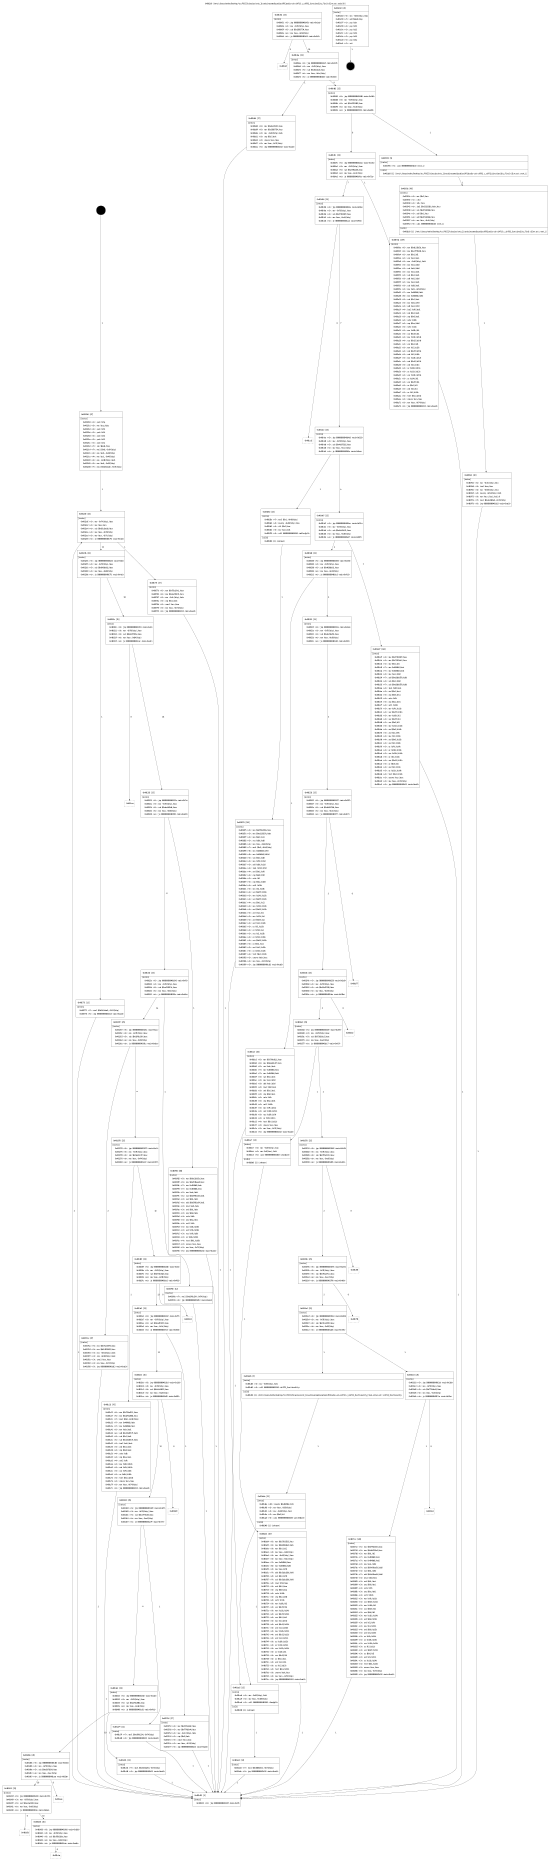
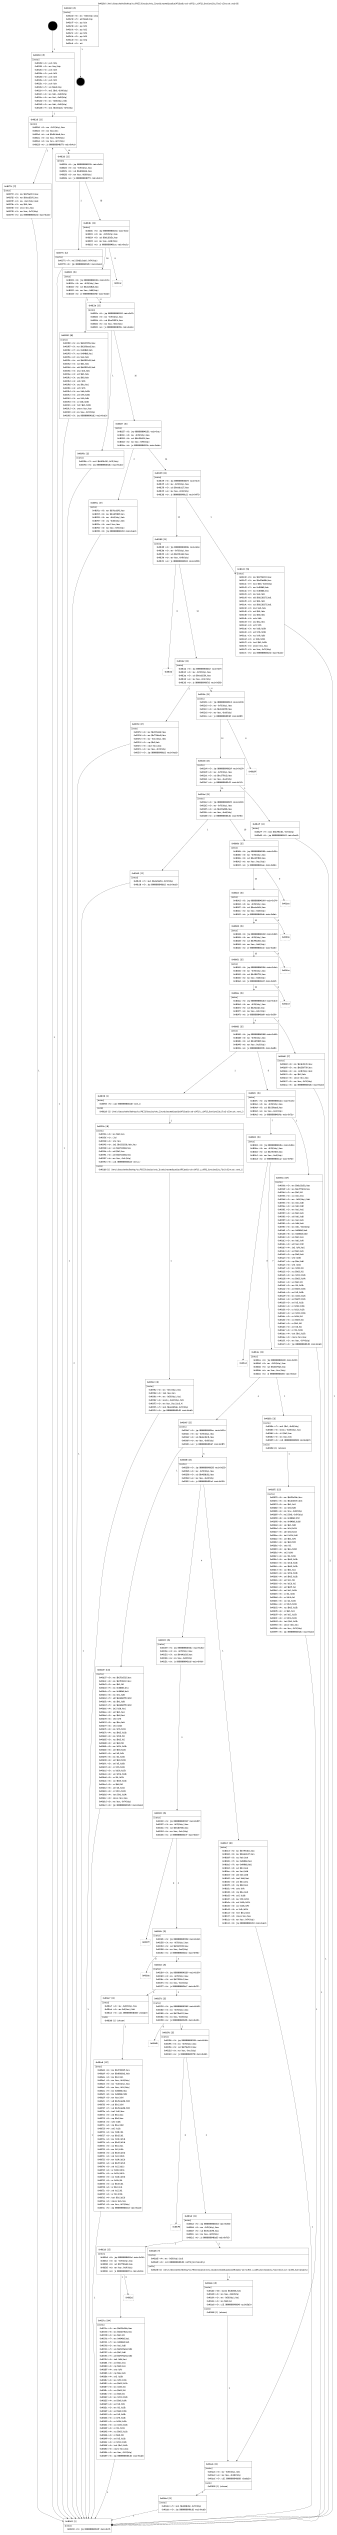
edge "0x401438 [25]" -> "0x401451 [25]": added, label "10"
